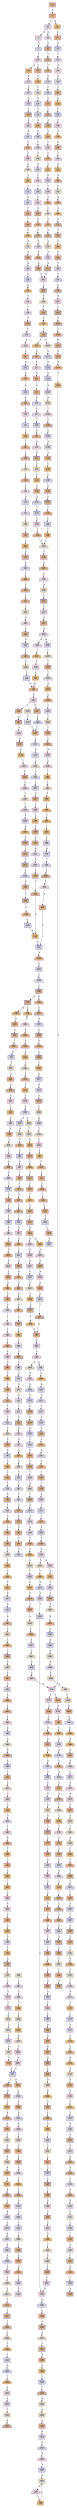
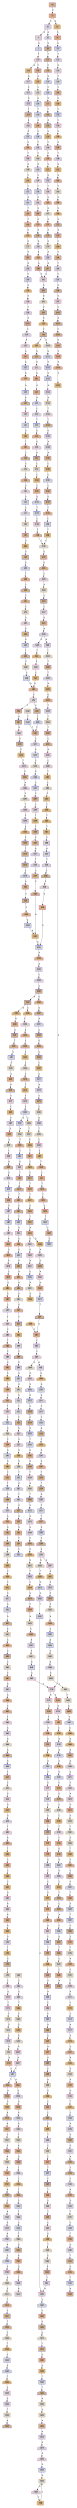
edge "S350" -> "S346": reversed
node "S471": removed
